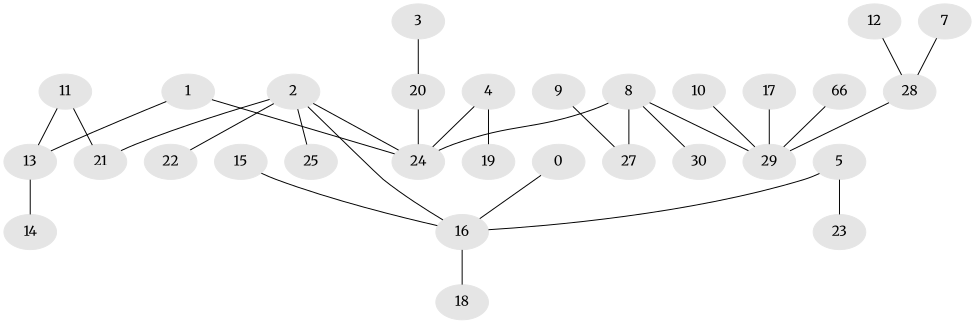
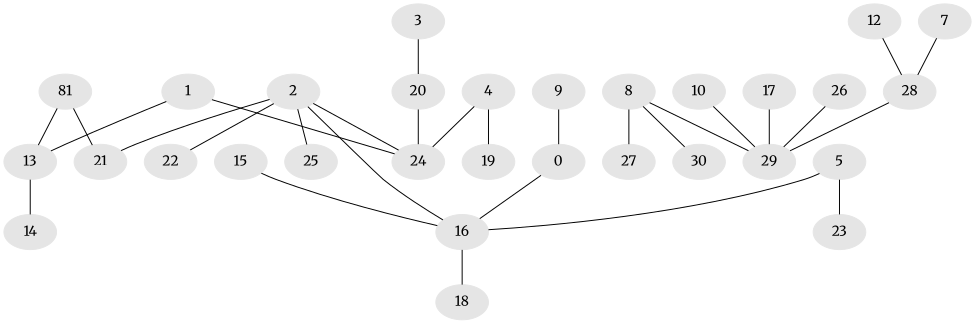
node "11": label "11" -> "81"
node "66": label "66" -> "26"
edge "8" -- "24": removed
edge "9" -- "27": now "9" -- "0"
